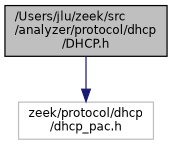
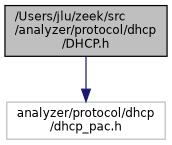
node "zeek/protocol/dhcp /dhcp_pac.h": label "zeek/protocol/dhcp /dhcp_pac.h" -> "analyzer/protocol/dhcp /dhcp_pac.h"
